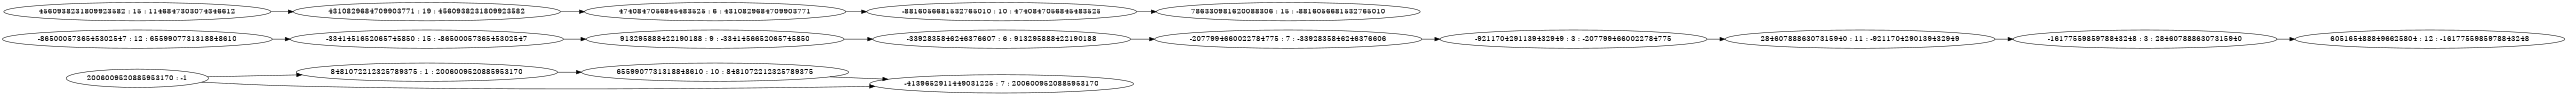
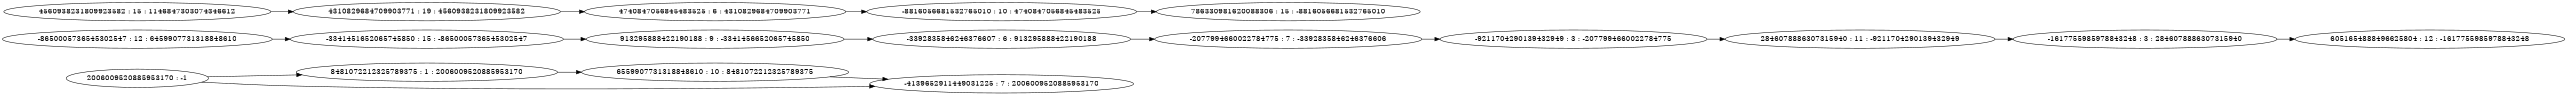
node "-8650005736545302547 : 12 : 6559907731318848610": label "-8650005736545302547 : 12 : 6559907731318848610" -> "-8650005736545302547 : 12 : 6459907731318848610"
node "-9211704291139432949 : 3 : -2077994660022784775": label "-9211704291139432949 : 3 : -2077994660022784775" -> "-9211704290139432949 : 3 : -2077994660022784775"
